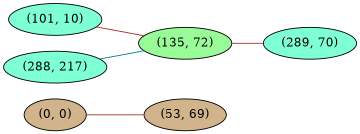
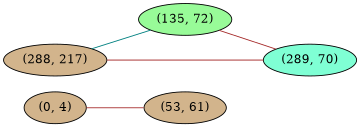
node "(101, 10)": removed
edge "(288, 217)" -- "(289, 70)": added
node "(288, 217)": fillcolor aquamarine -> tan
node "(0, 0)": label "(0, 0)" -> "(0, 4)"
node "(53, 69)": label "(53, 69)" -> "(53, 61)"
